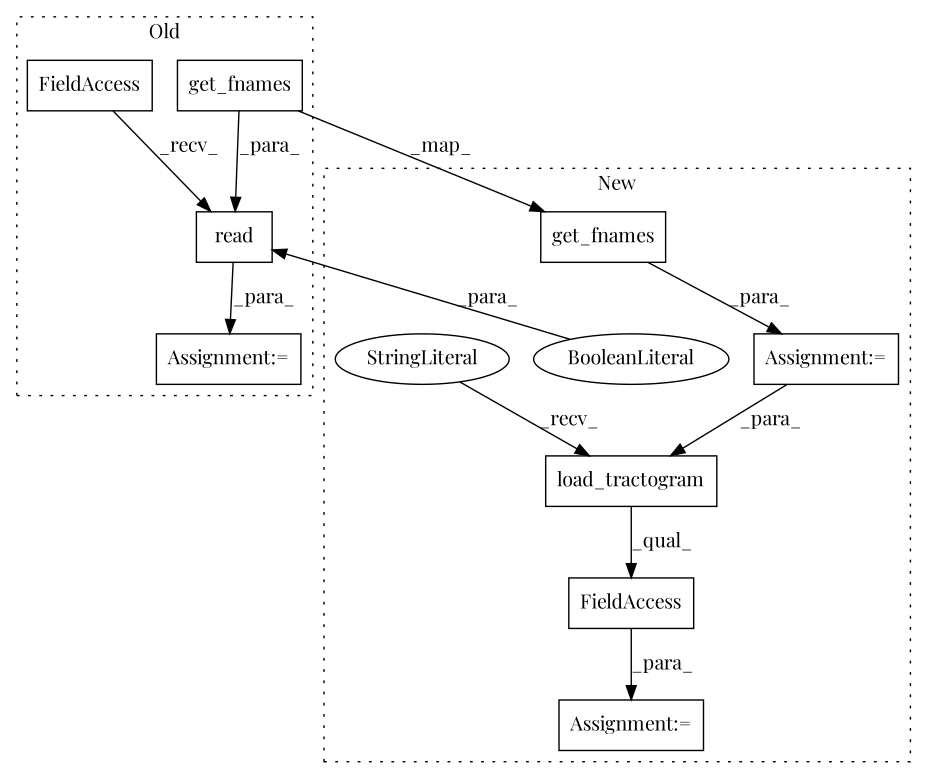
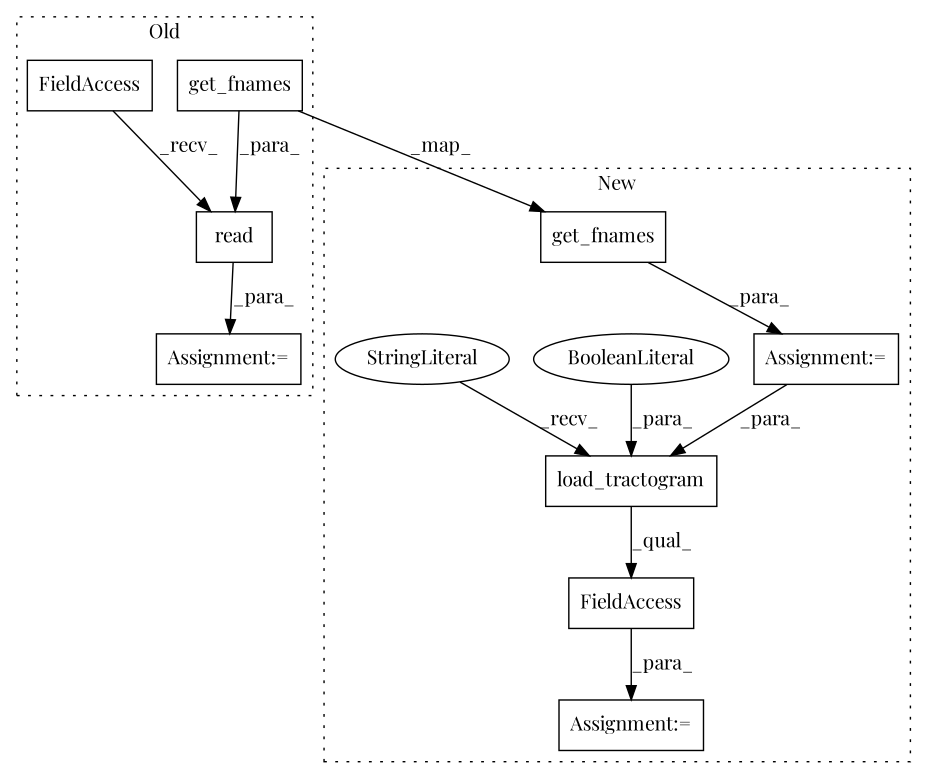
edge "BooleanLiteral" -> "read": now "BooleanLiteral" -> "load_tractogram"
